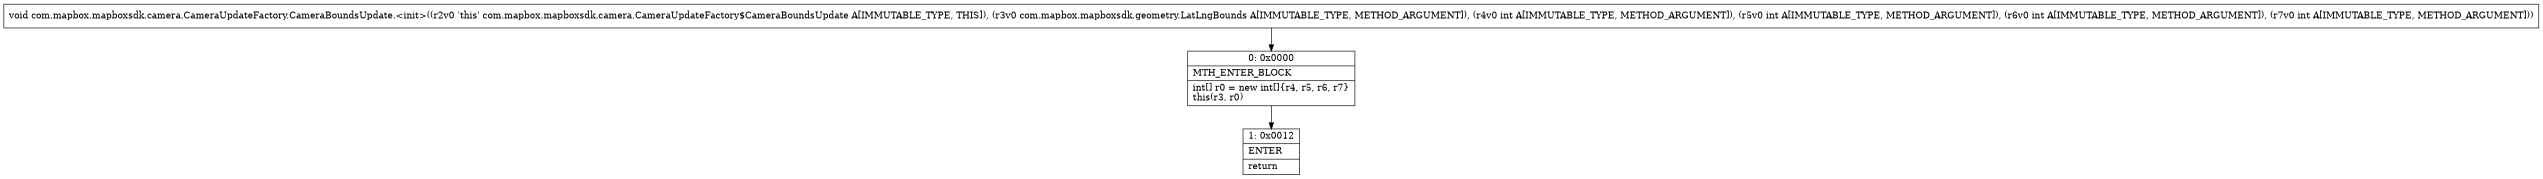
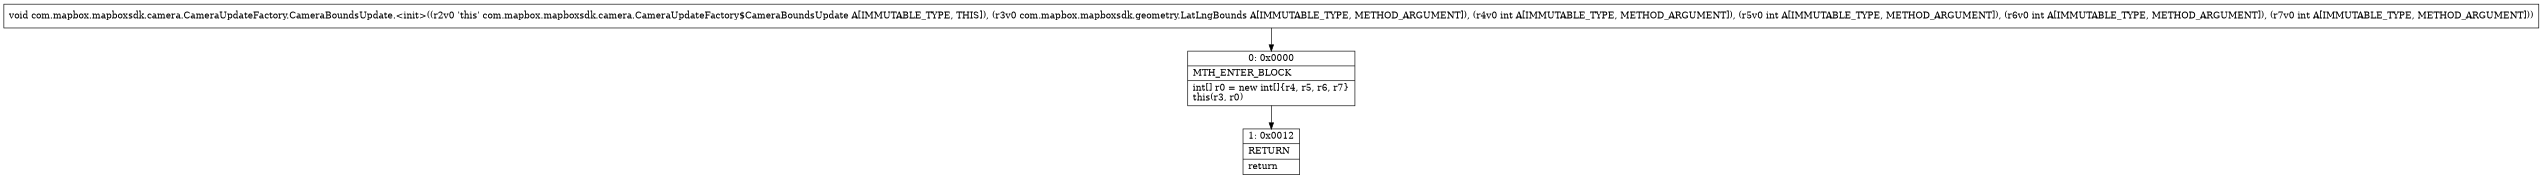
node "1: 0x0012": text "ENTER" -> "RETURN"
